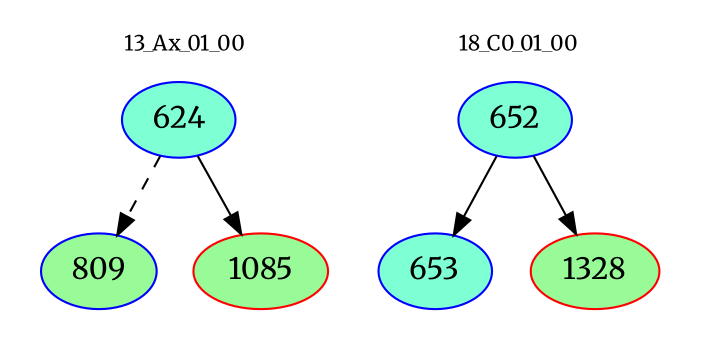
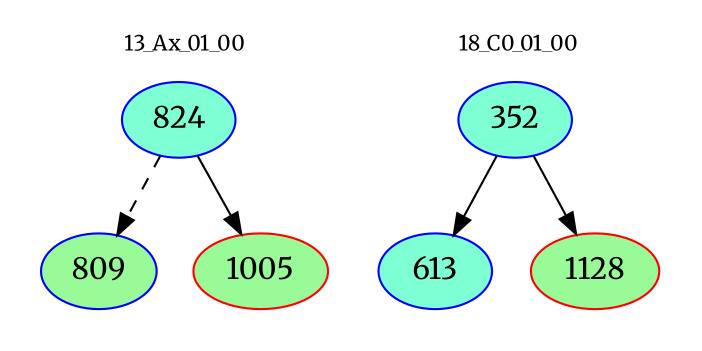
node "624": label "624" -> "824"
node "652": label "652" -> "352"
node "1085": label "1085" -> "1005"
node "653": label "653" -> "613"
node "1328": label "1328" -> "1128"
